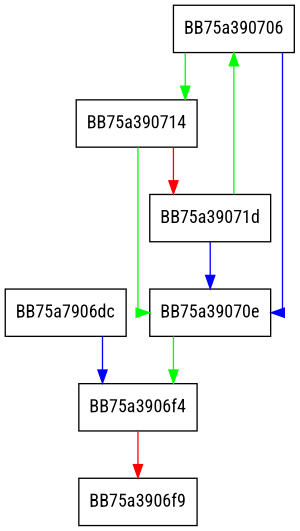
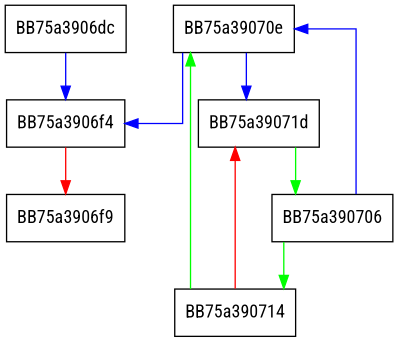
edge "BB75a39071d" -> "BB75a39070e": reversed
node "BB75a7906dc": label "BB75a7906dc" -> "BB75a3906dc"
edge "BB75a39070e" -> "BB75a3906f4": color green -> blue
